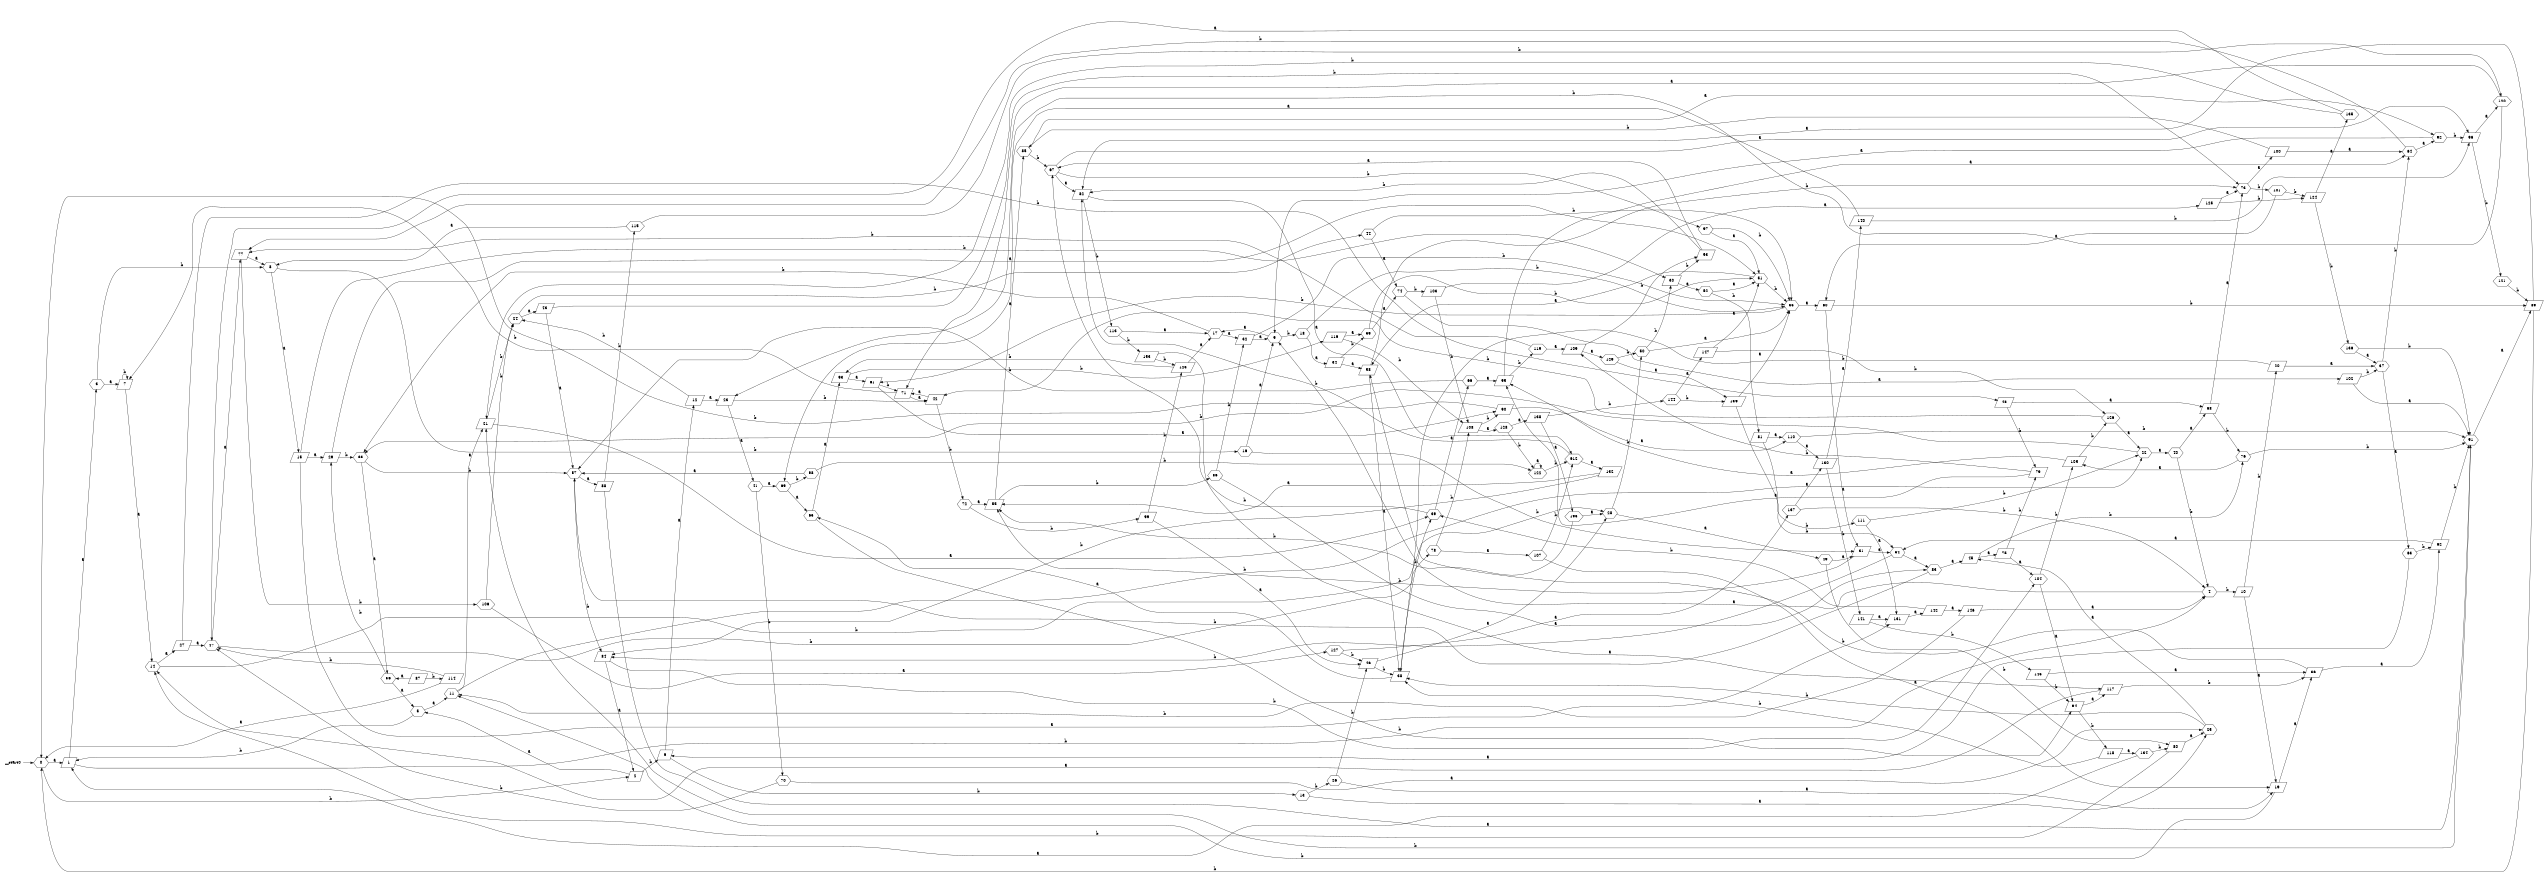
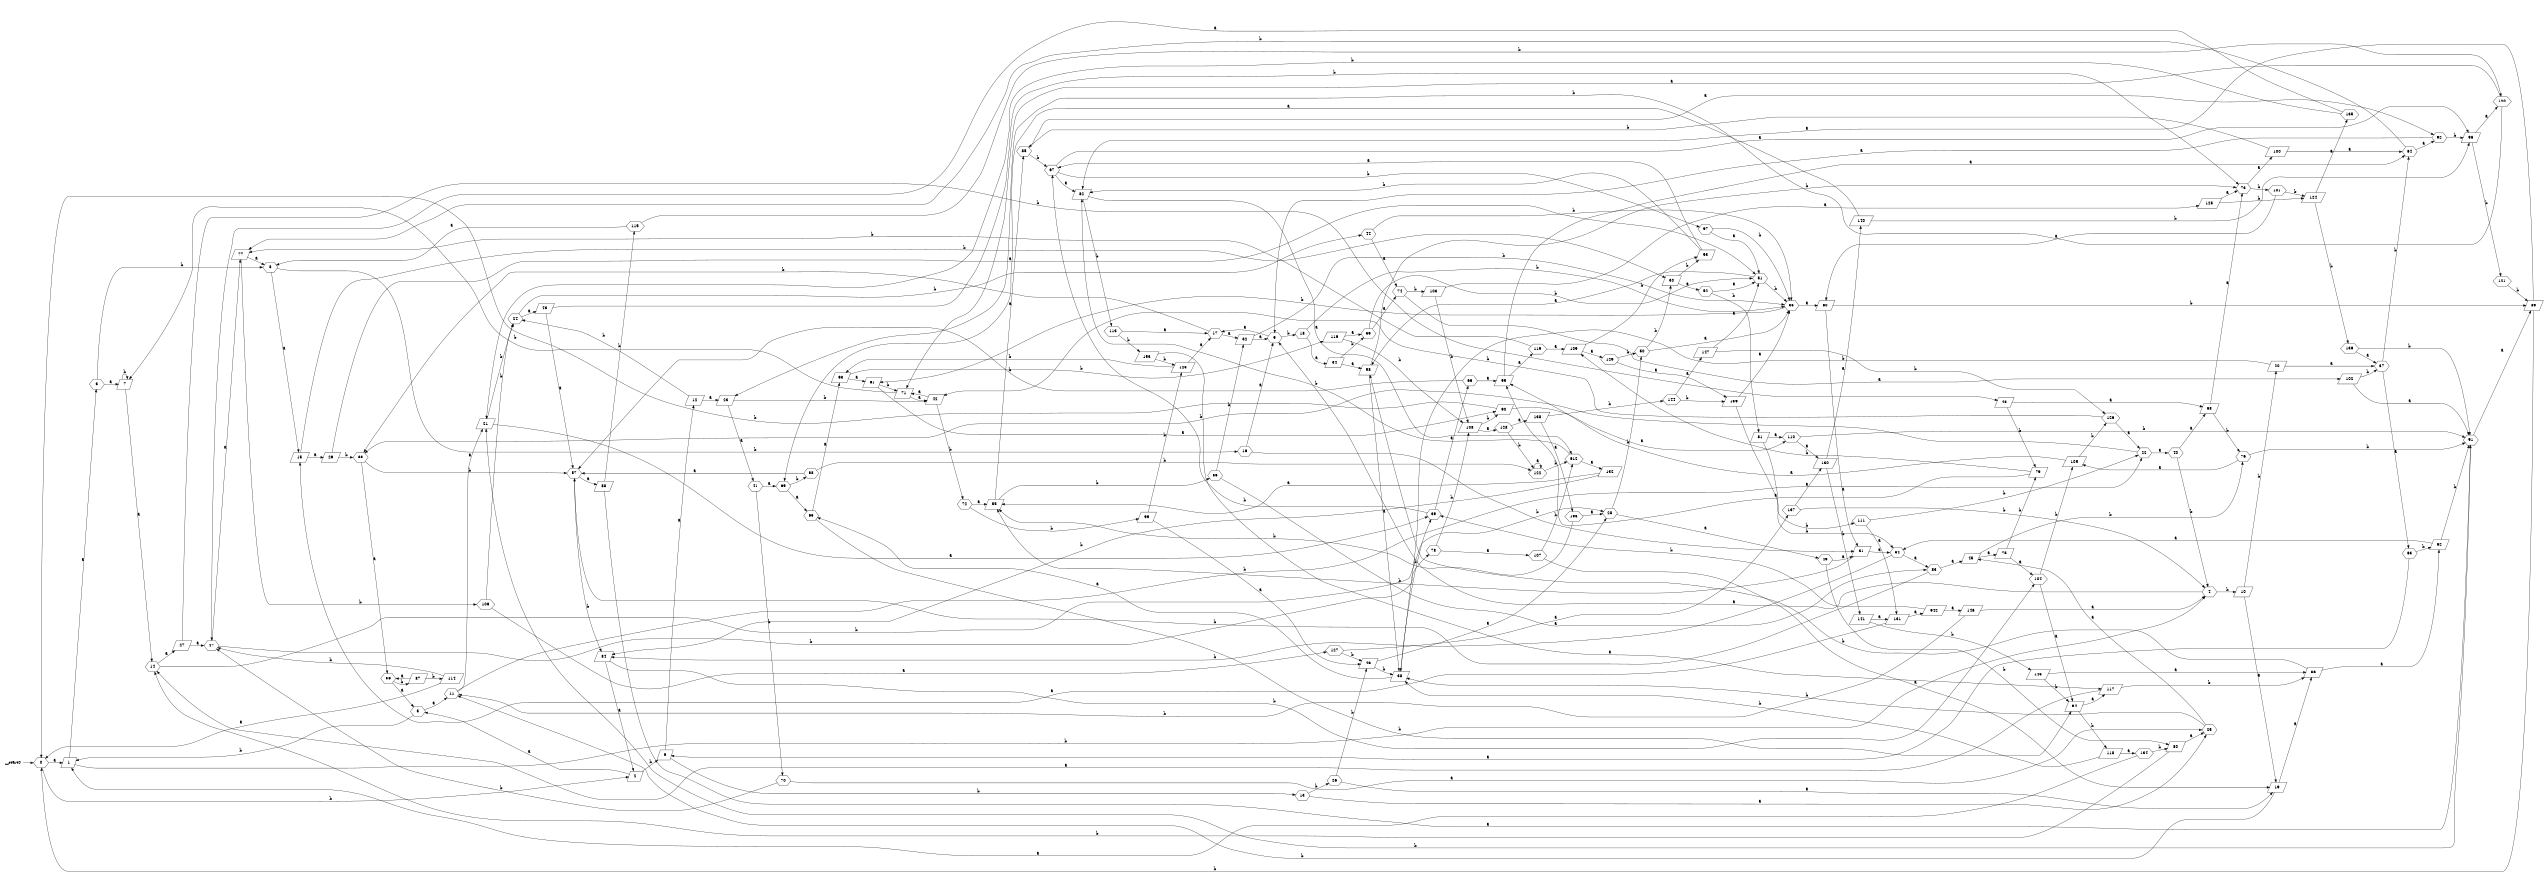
edge "95" -> "119": label "b" -> "a"
edge "56" -> "29": now "56" -> "87"
node "142": label "142" -> "942"
edge "15" -> "131": reversed
